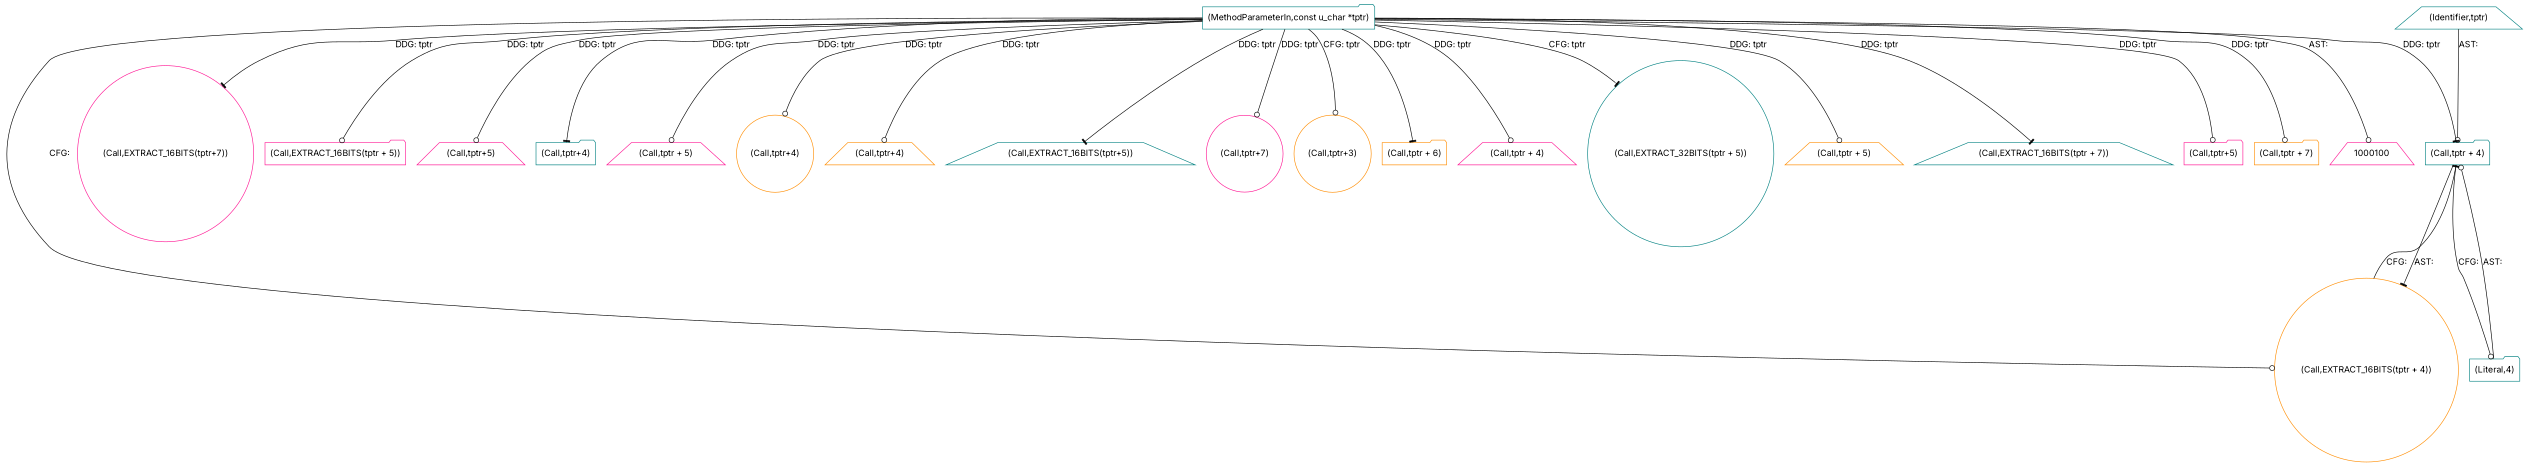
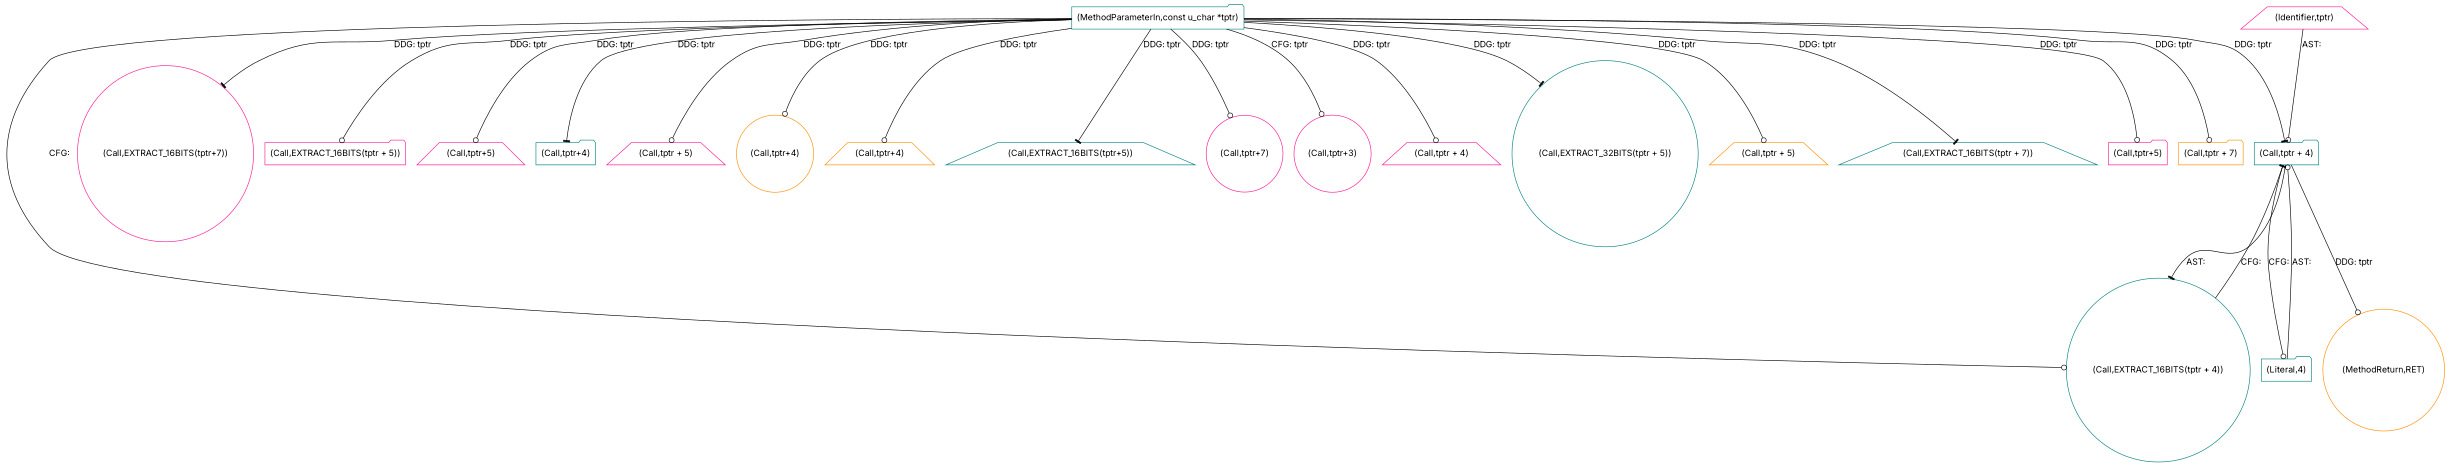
node "(Identifier,tptr)": color teal -> deeppink
edge "(MethodParameterIn,const u_char *tptr)" -> "(Call,EXTRACT_32BITS(tptr + 5))": label "CFG: tptr" -> "DDG: tptr"
node "(Call,tptr+3)": color darkorange -> deeppink
node "(Call,tptr + 6)": removed
node "1000100": removed
node "(Call,EXTRACT_16BITS(tptr + 4))": color darkorange -> teal
node "(MethodReturn,RET)": added
